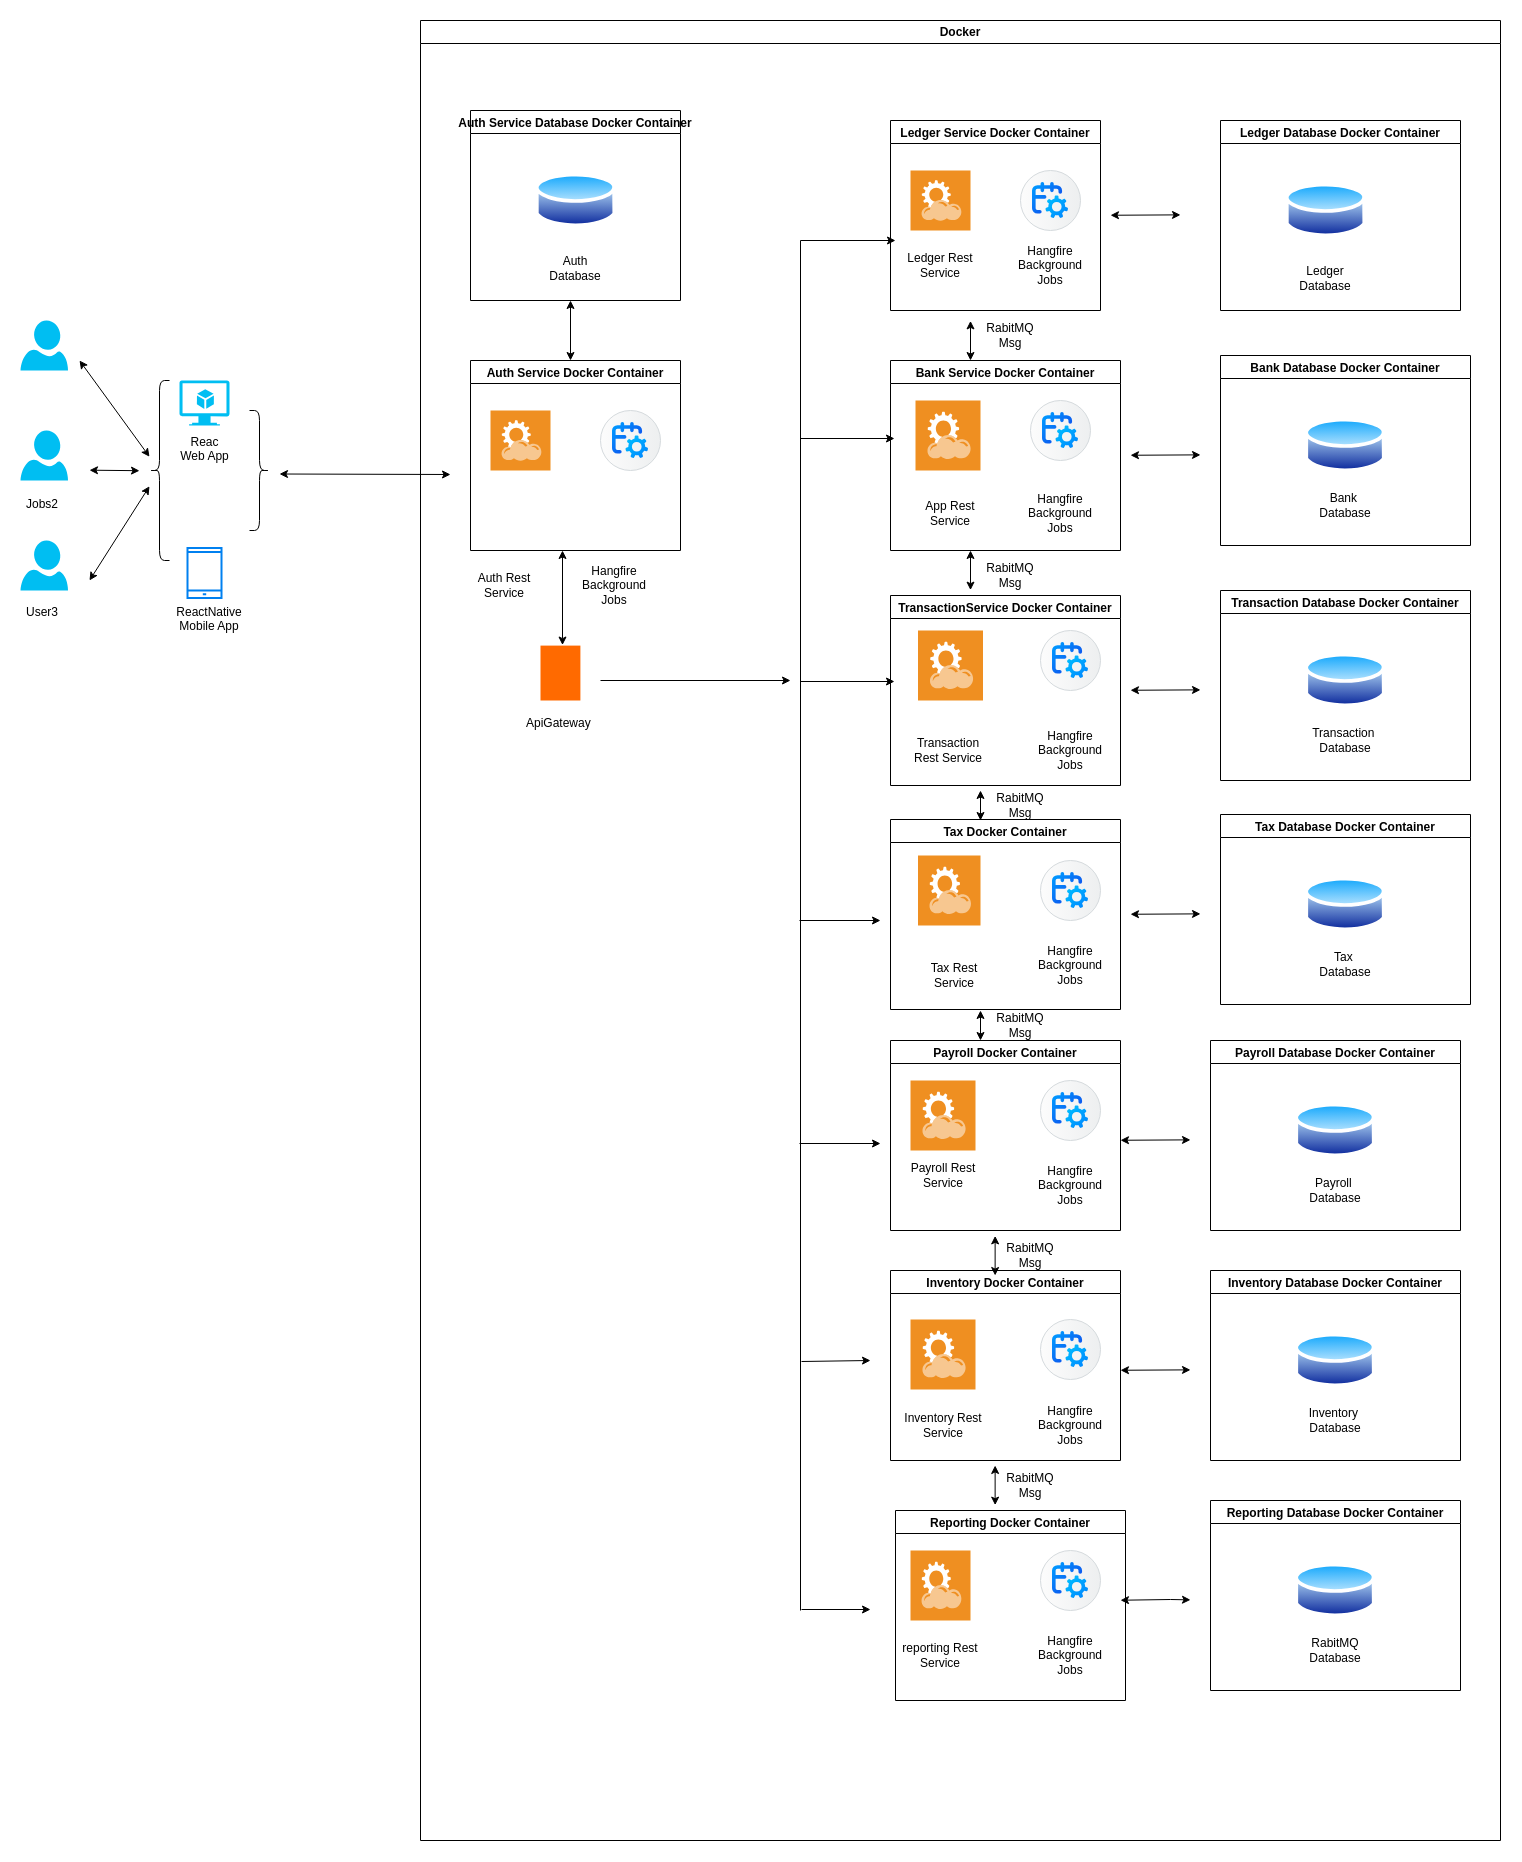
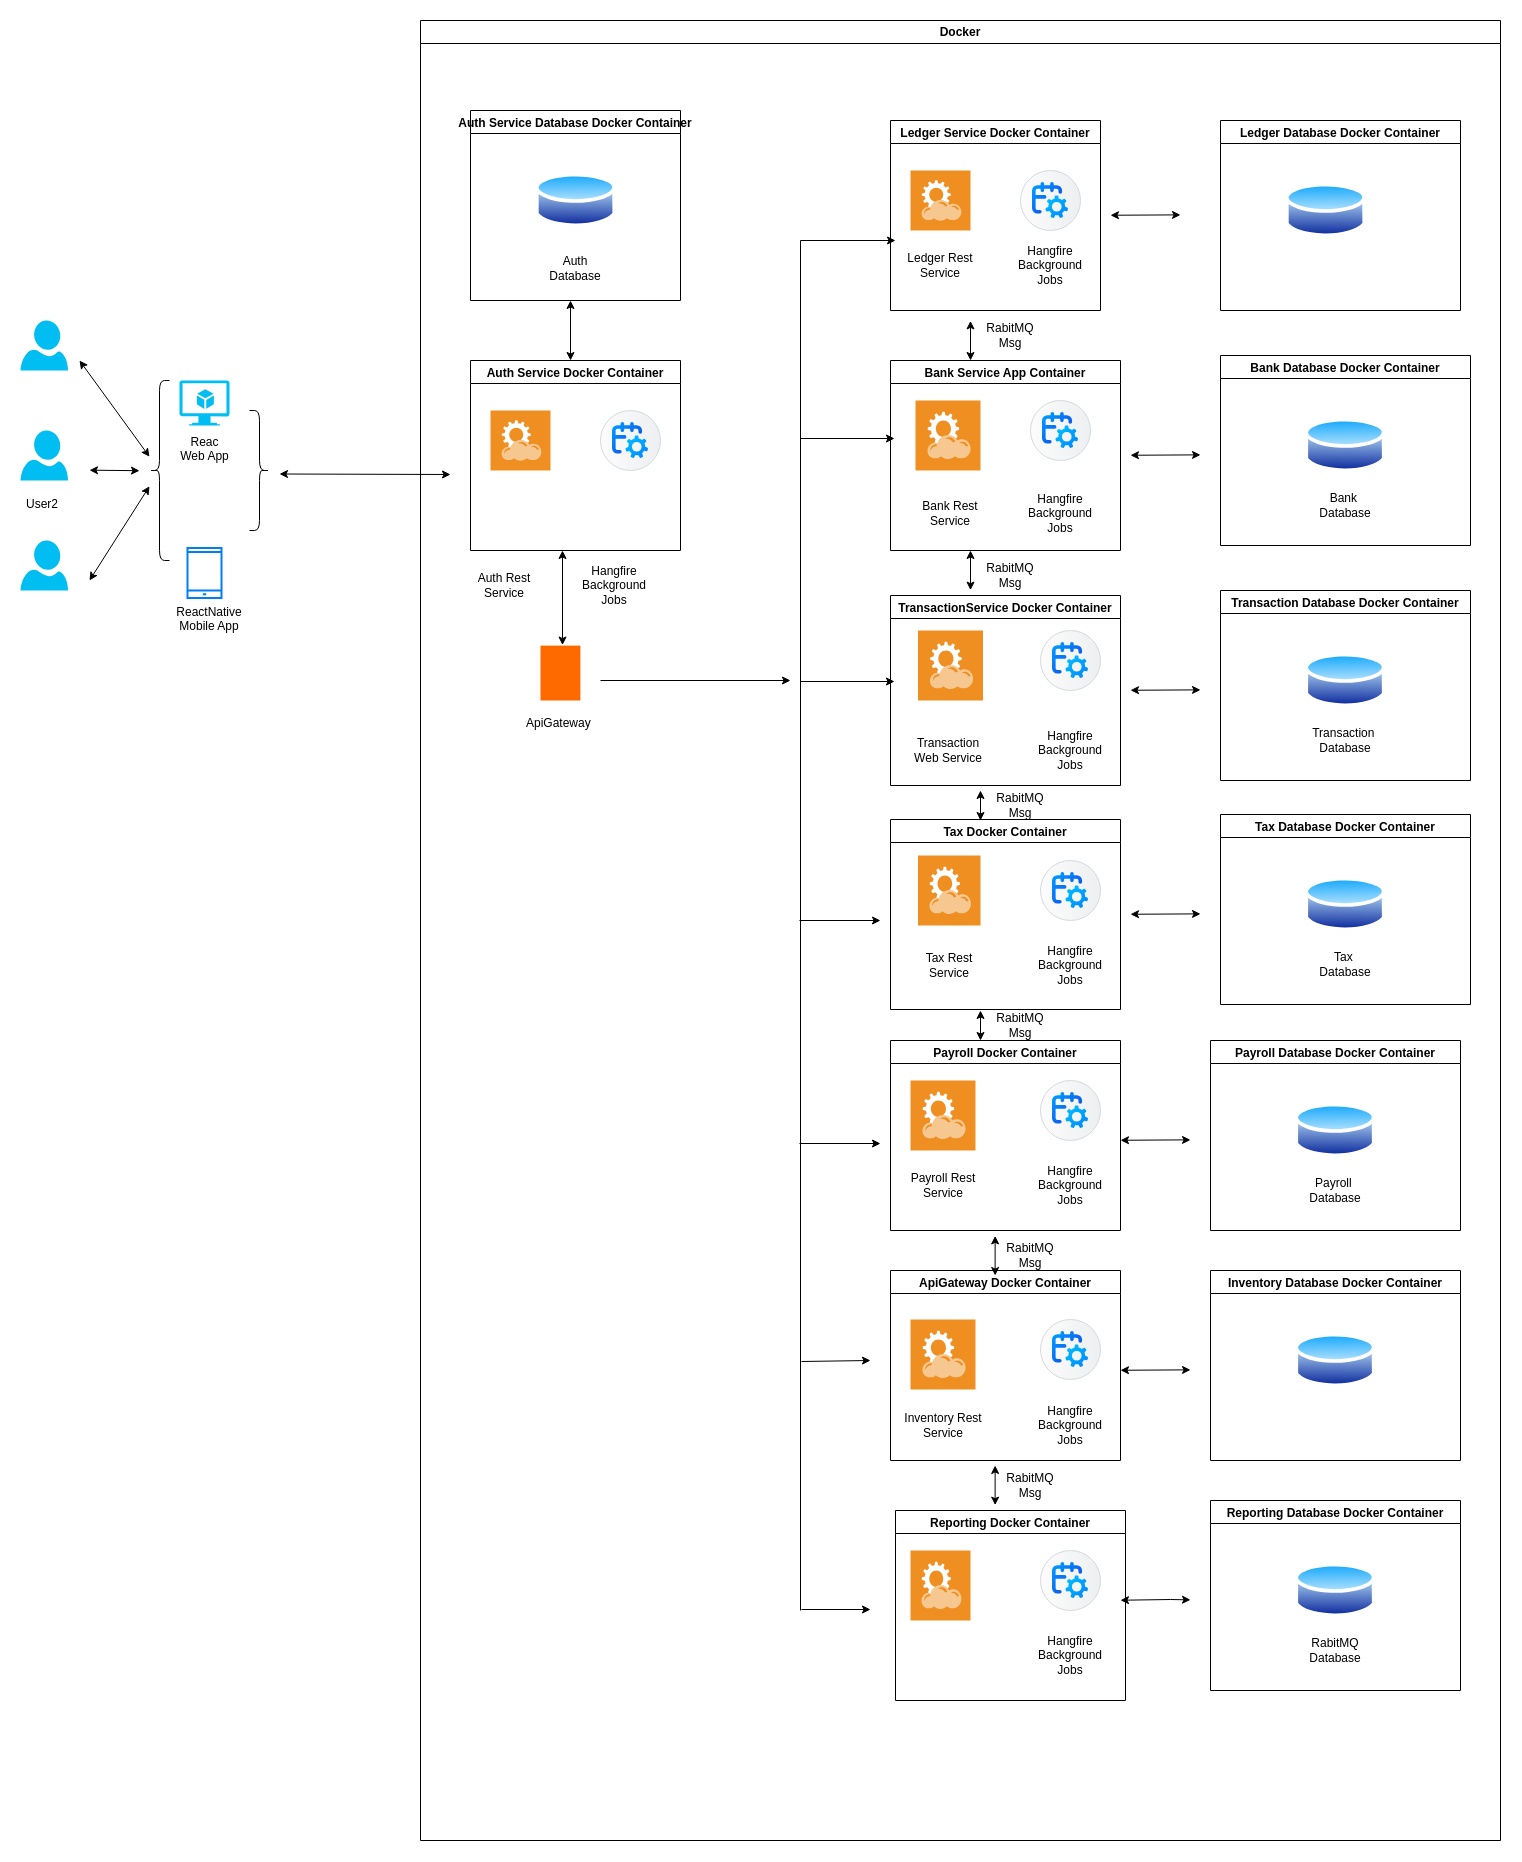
node "Ledger Database": removed
node "Bank Service Docker Container": label "Bank Service Docker Container" -> "Bank Service App Container"
node "Jobs2": label "Jobs2" -> "User2"
node "App Rest Service": label "App Rest Service" -> "Bank Rest Service"
node "User3": removed
node "Transaction Rest Service": label "Transaction Rest Service" -> "Transaction Web Service"
node "Tax Rest Service": moved (954, 976) -> (949, 966)
node "Payroll Rest Service": moved (943, 1176) -> (943, 1186)
node "Inventory Docker Container": label "Inventory Docker Container" -> "ApiGateway Docker Container"
node "Inventory Database": removed
node "reporting Rest Service": removed
